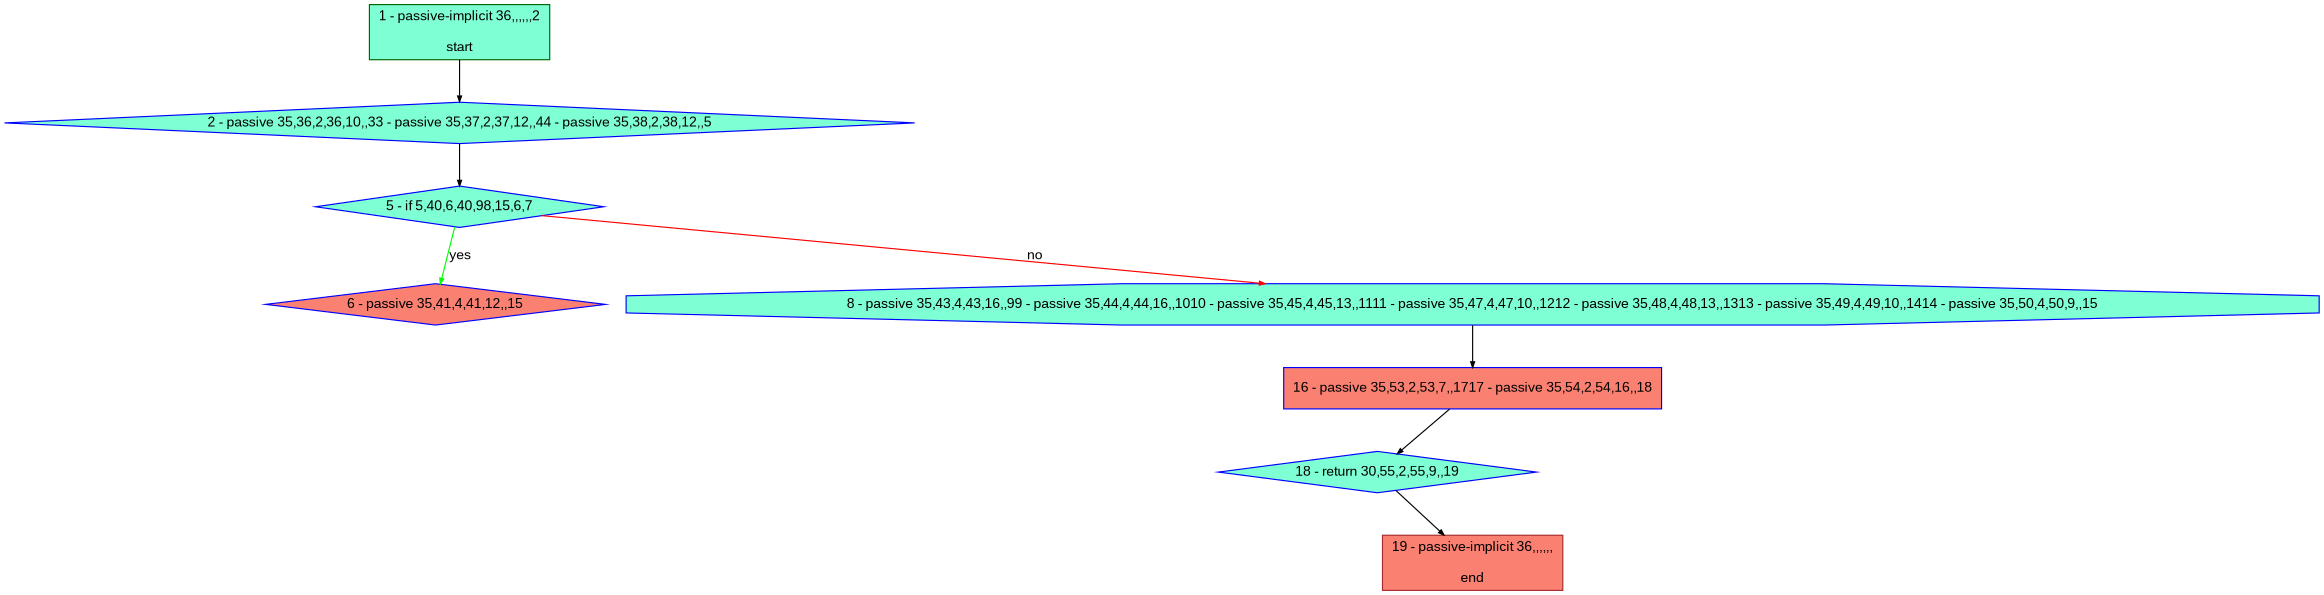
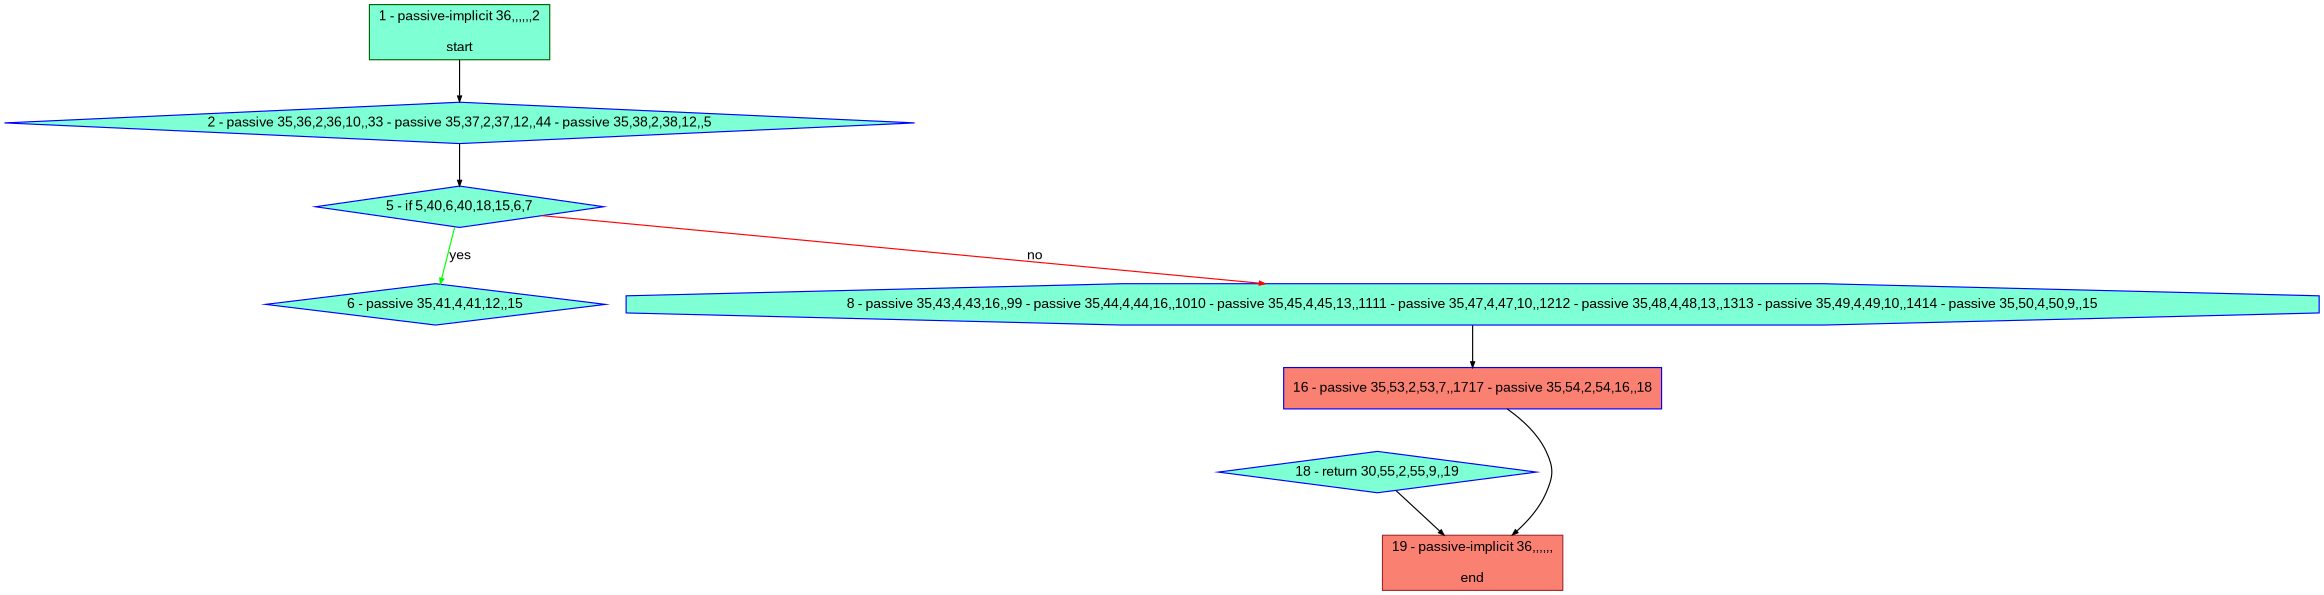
node "5 - if 5,40,6,40,98,15,6,7": label "5 - if 5,40,6,40,98,15,6,7" -> "5 - if 5,40,6,40,18,15,6,7"
node "6 - passive 35,41,4,41,12,,15": fillcolor salmon -> aquamarine
edge "16 - passive 35,53,2,53,7,,1717 - passive 35,54,2,54,16,,18" -> "18 - return 30,55,2,55,9,,19": now "16 - passive 35,53,2,53,7,,1717 - passive 35,54,2,54,16,,18" -> "19 - passive-implicit 36,,,,,, end"
